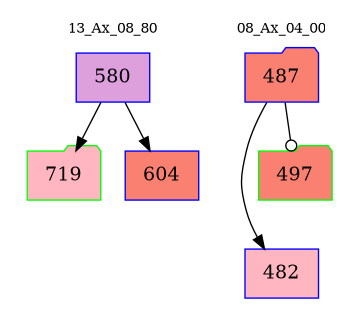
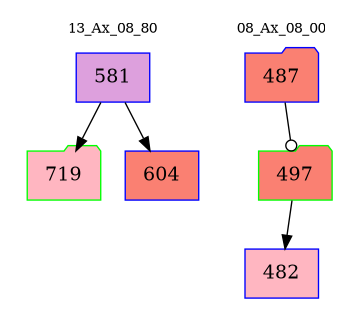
cluster "08_Ax_04_00": label "08_Ax_04_00" -> "08_Ax_08_00"
node "580": label "580" -> "581"
edge "487" -> "482": now "497" -> "482"
